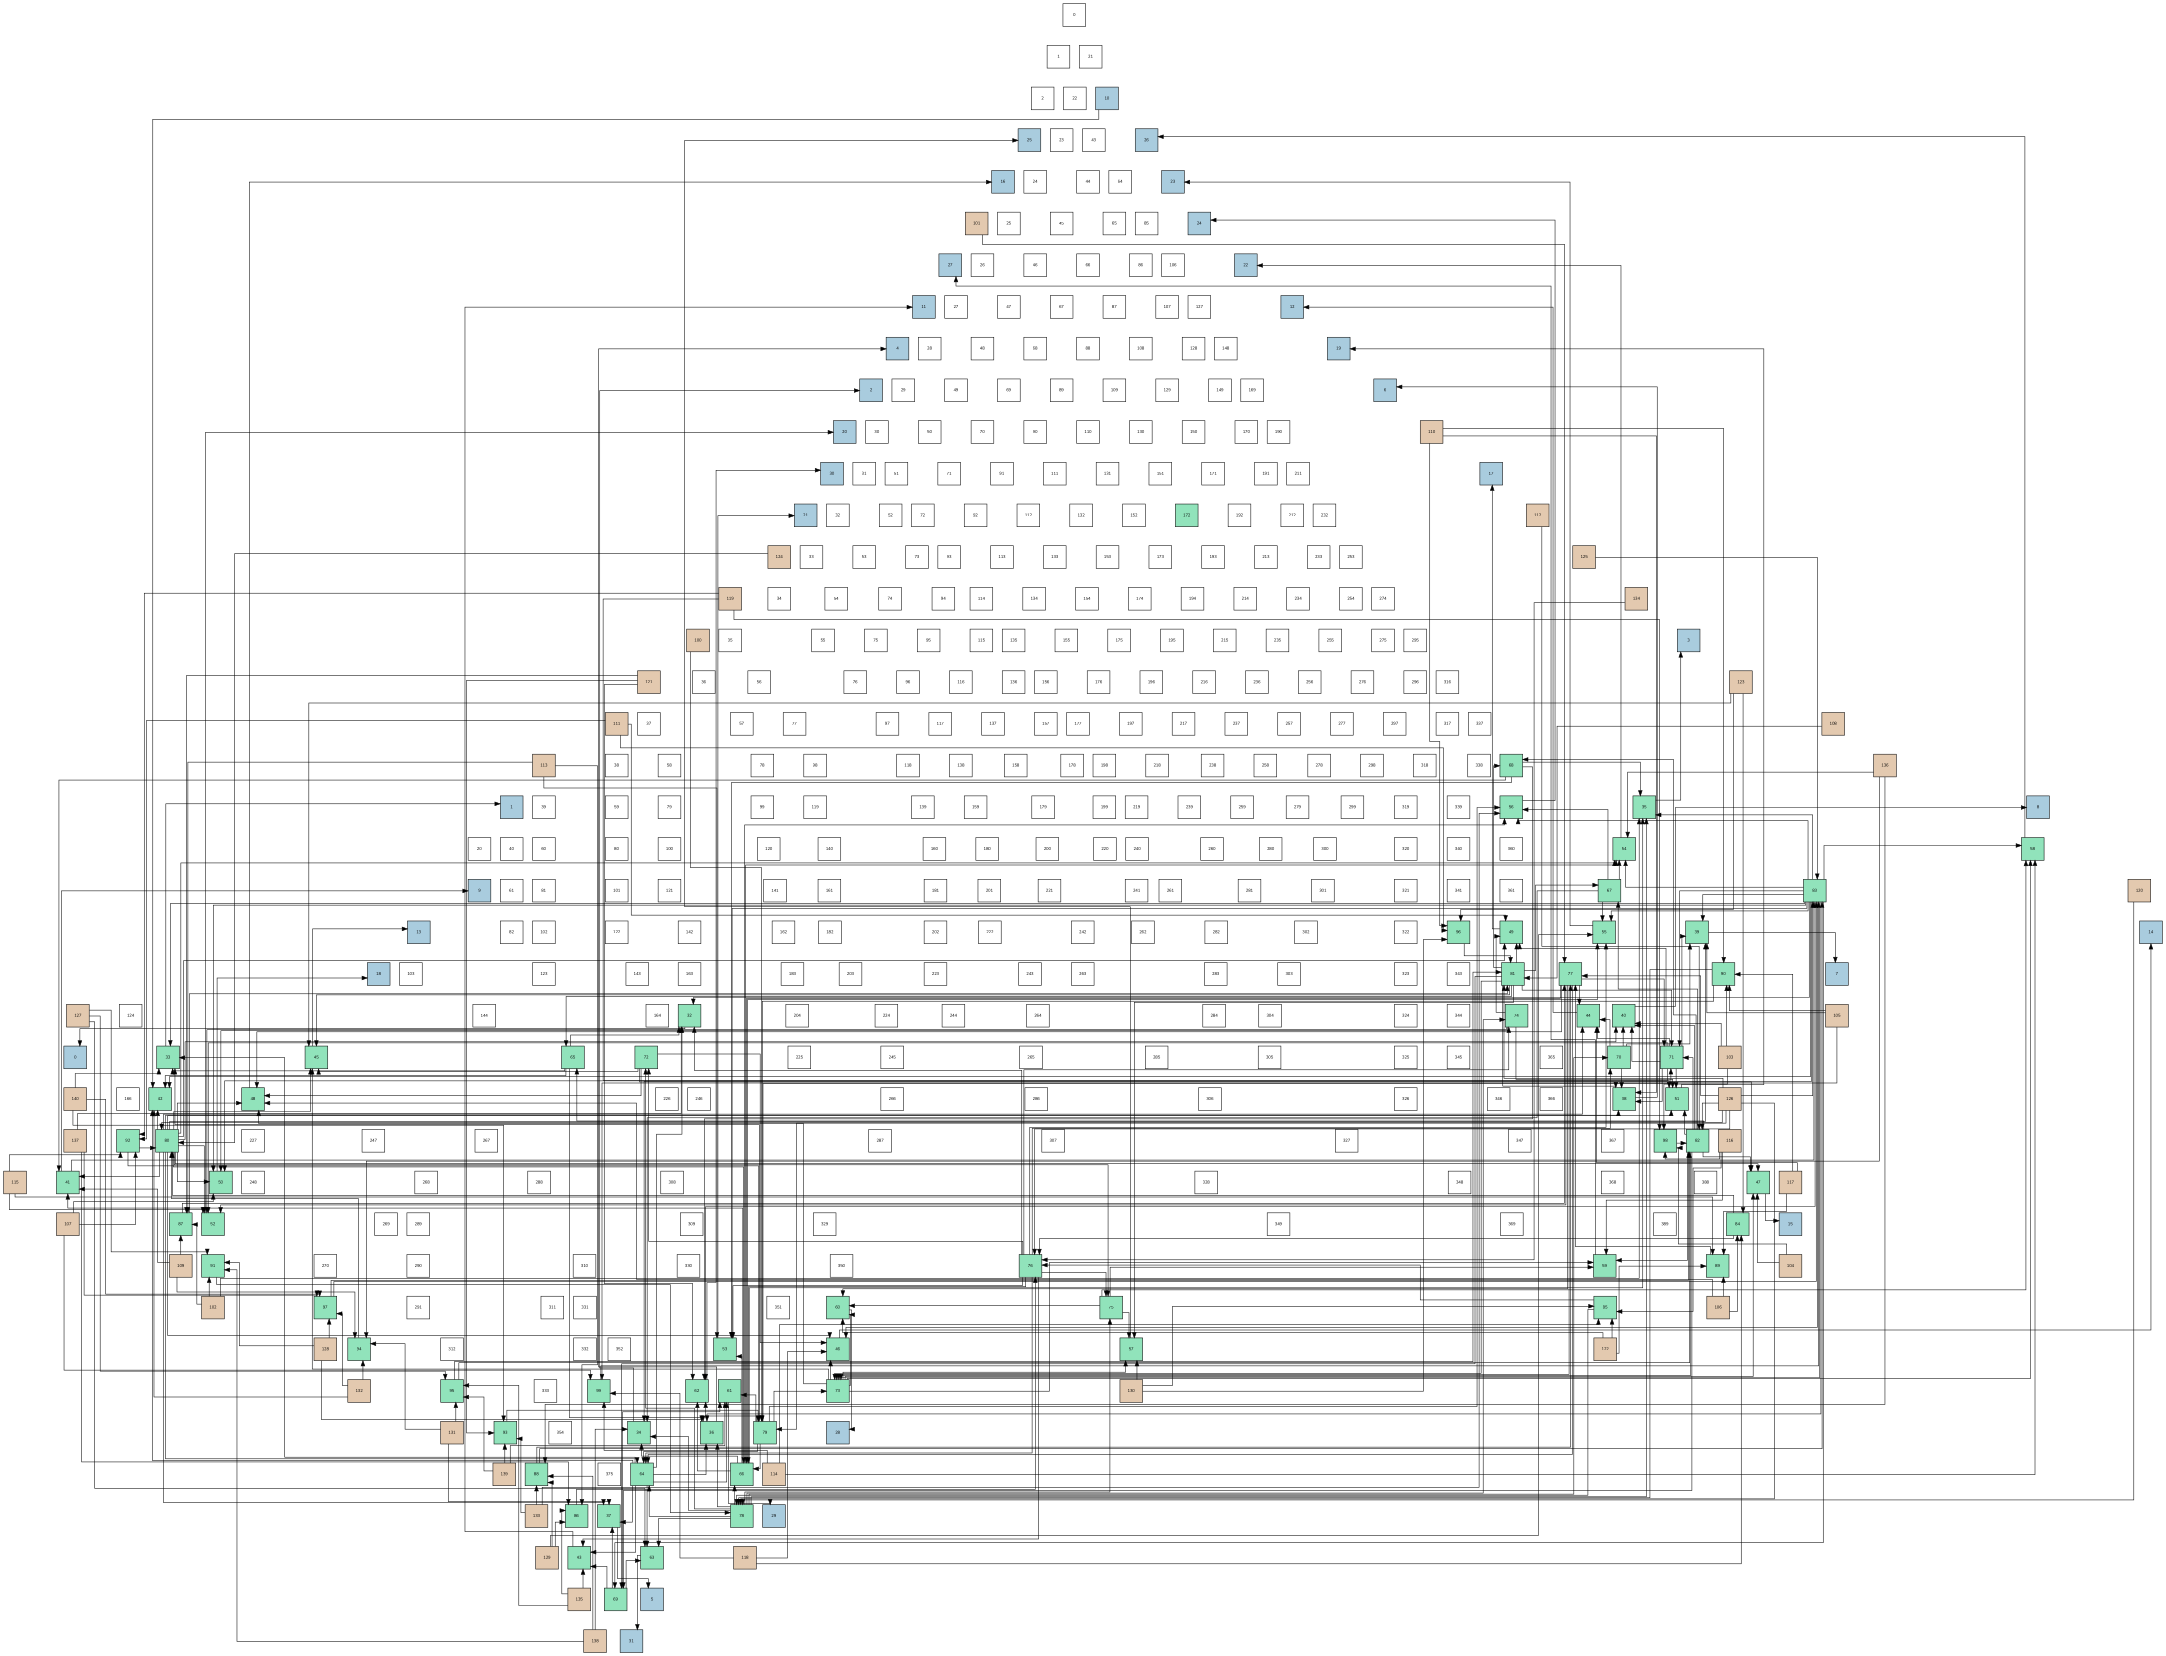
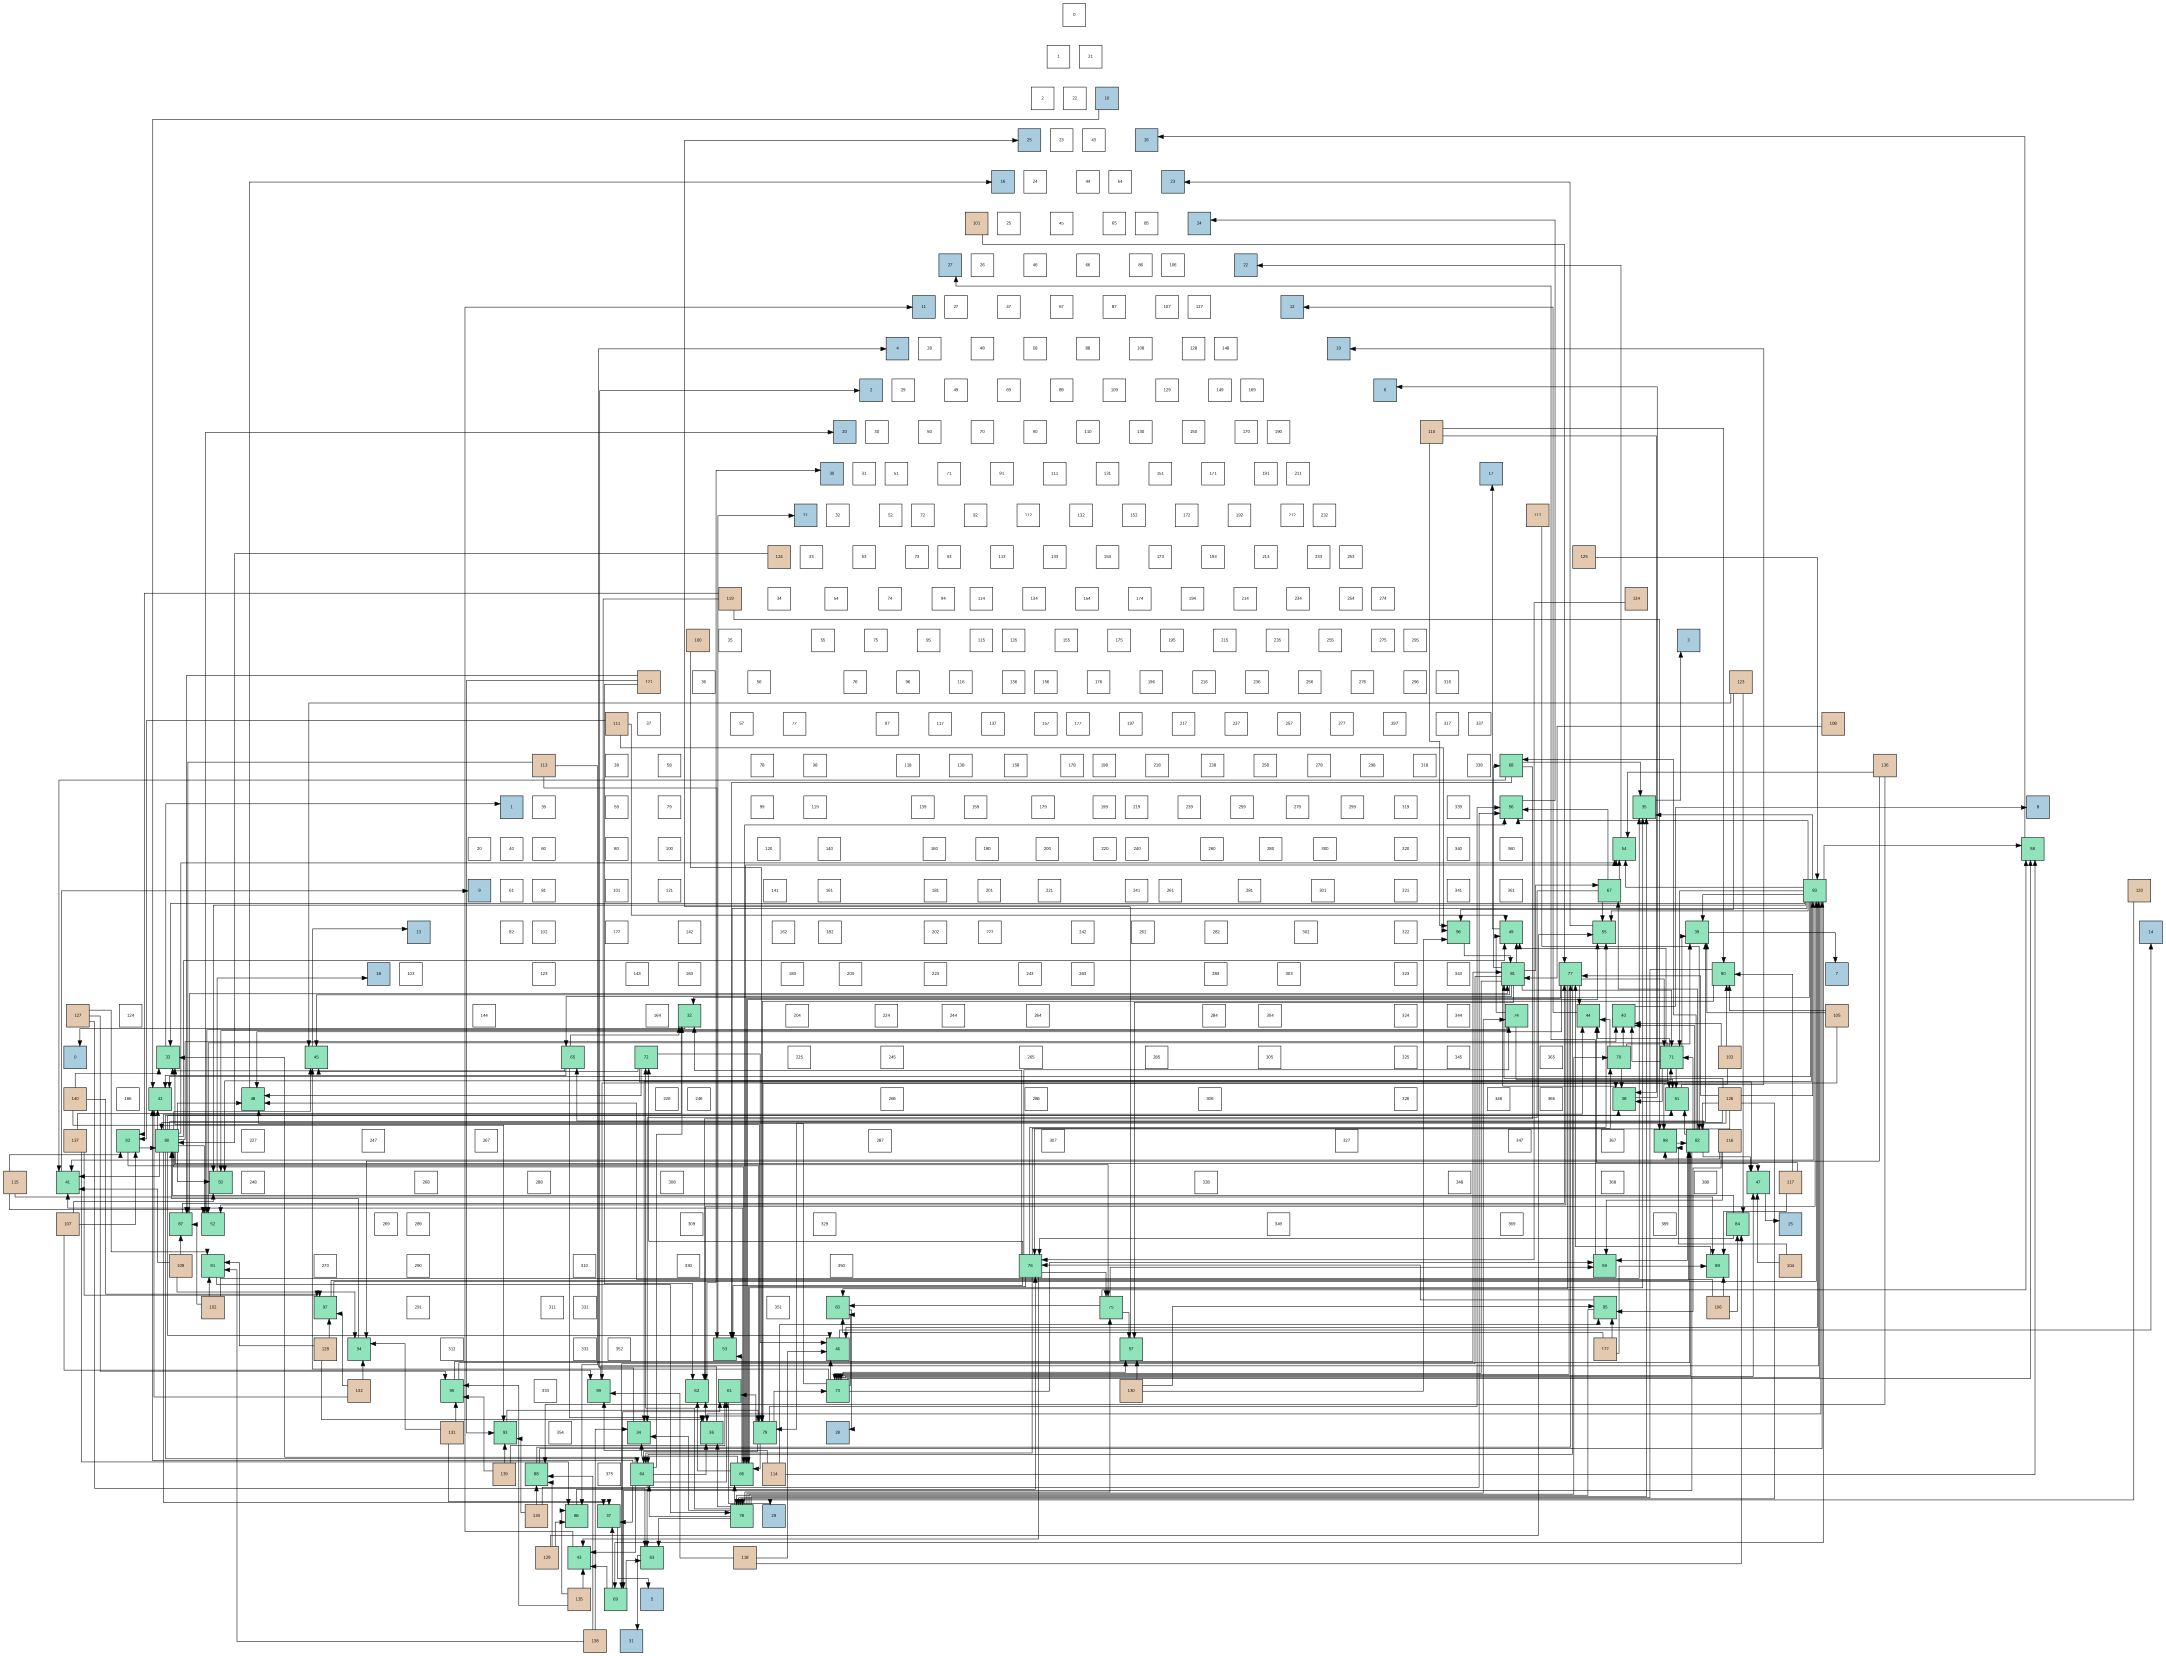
node "172": fillcolor #91e3bb -> #ffffff
edge "41" -> "83": reversed
